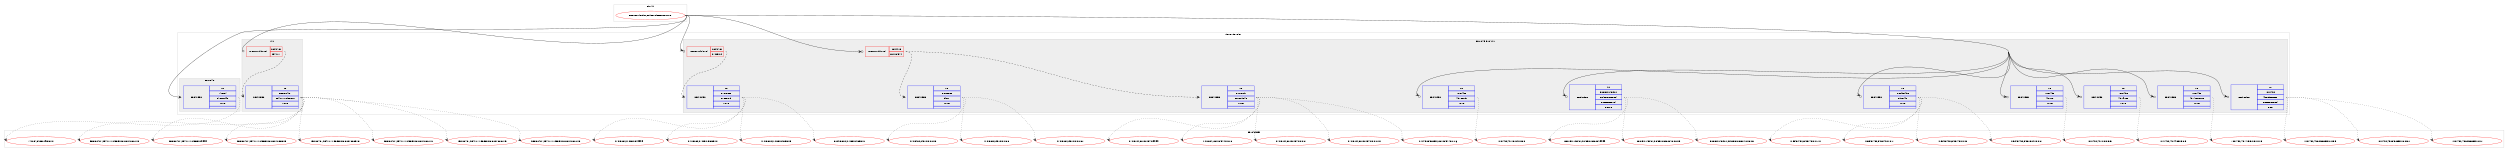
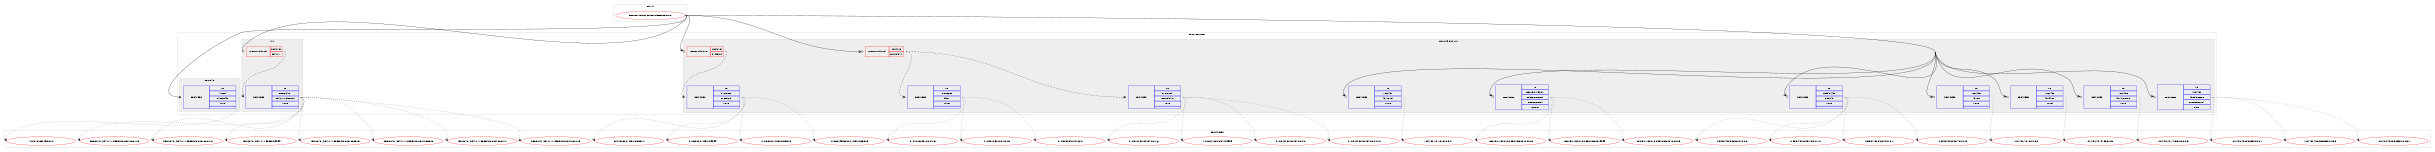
node "sys-apps/systemd-233-r5": label "sys-apps/systemd-233-r5" -> "pkgconfig-apps/systemd-233-r5"
node "sys-apps/dbus-1.10.24": label "sys-apps/dbus-1.10.24" -> "sys-none/dbus-1.10.24"
node "sys-auth/consolekit-1.2.0": removed
node "sys-libpciaccess/consolekit-0.4.6": label "sys-libpciaccess/consolekit-0.4.6" -> "sys-auth/consolekit-0.4.6"
